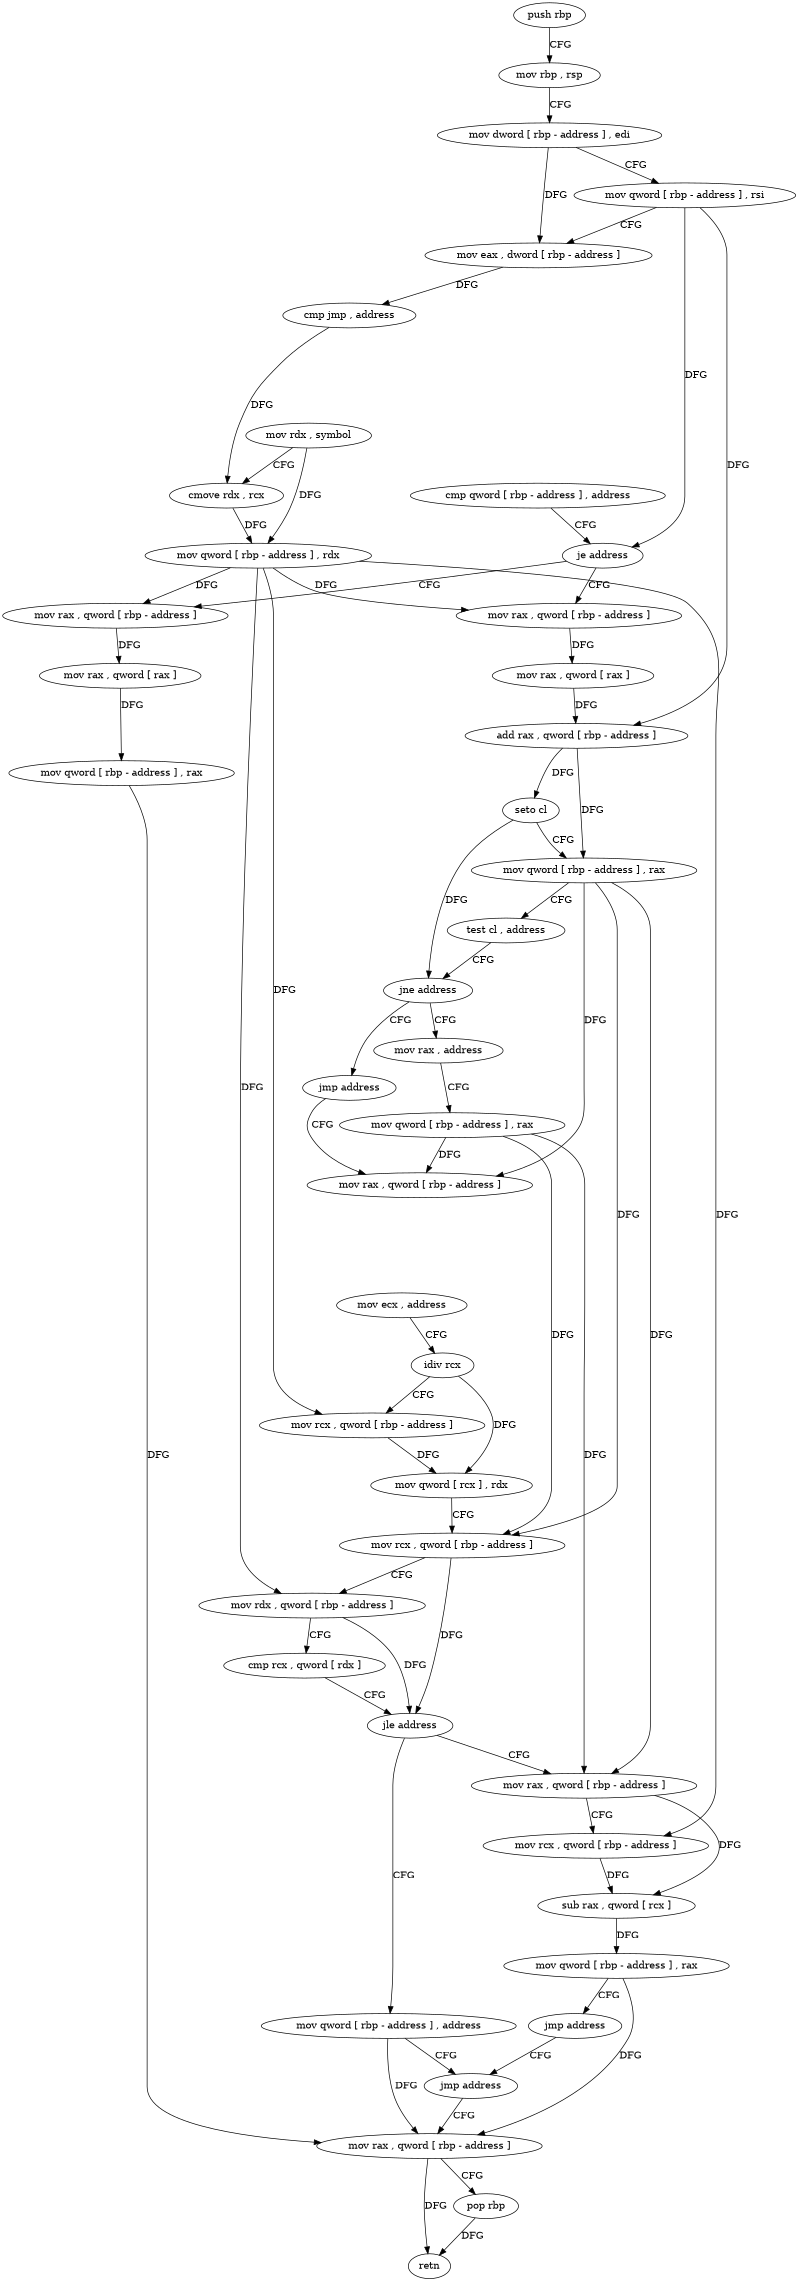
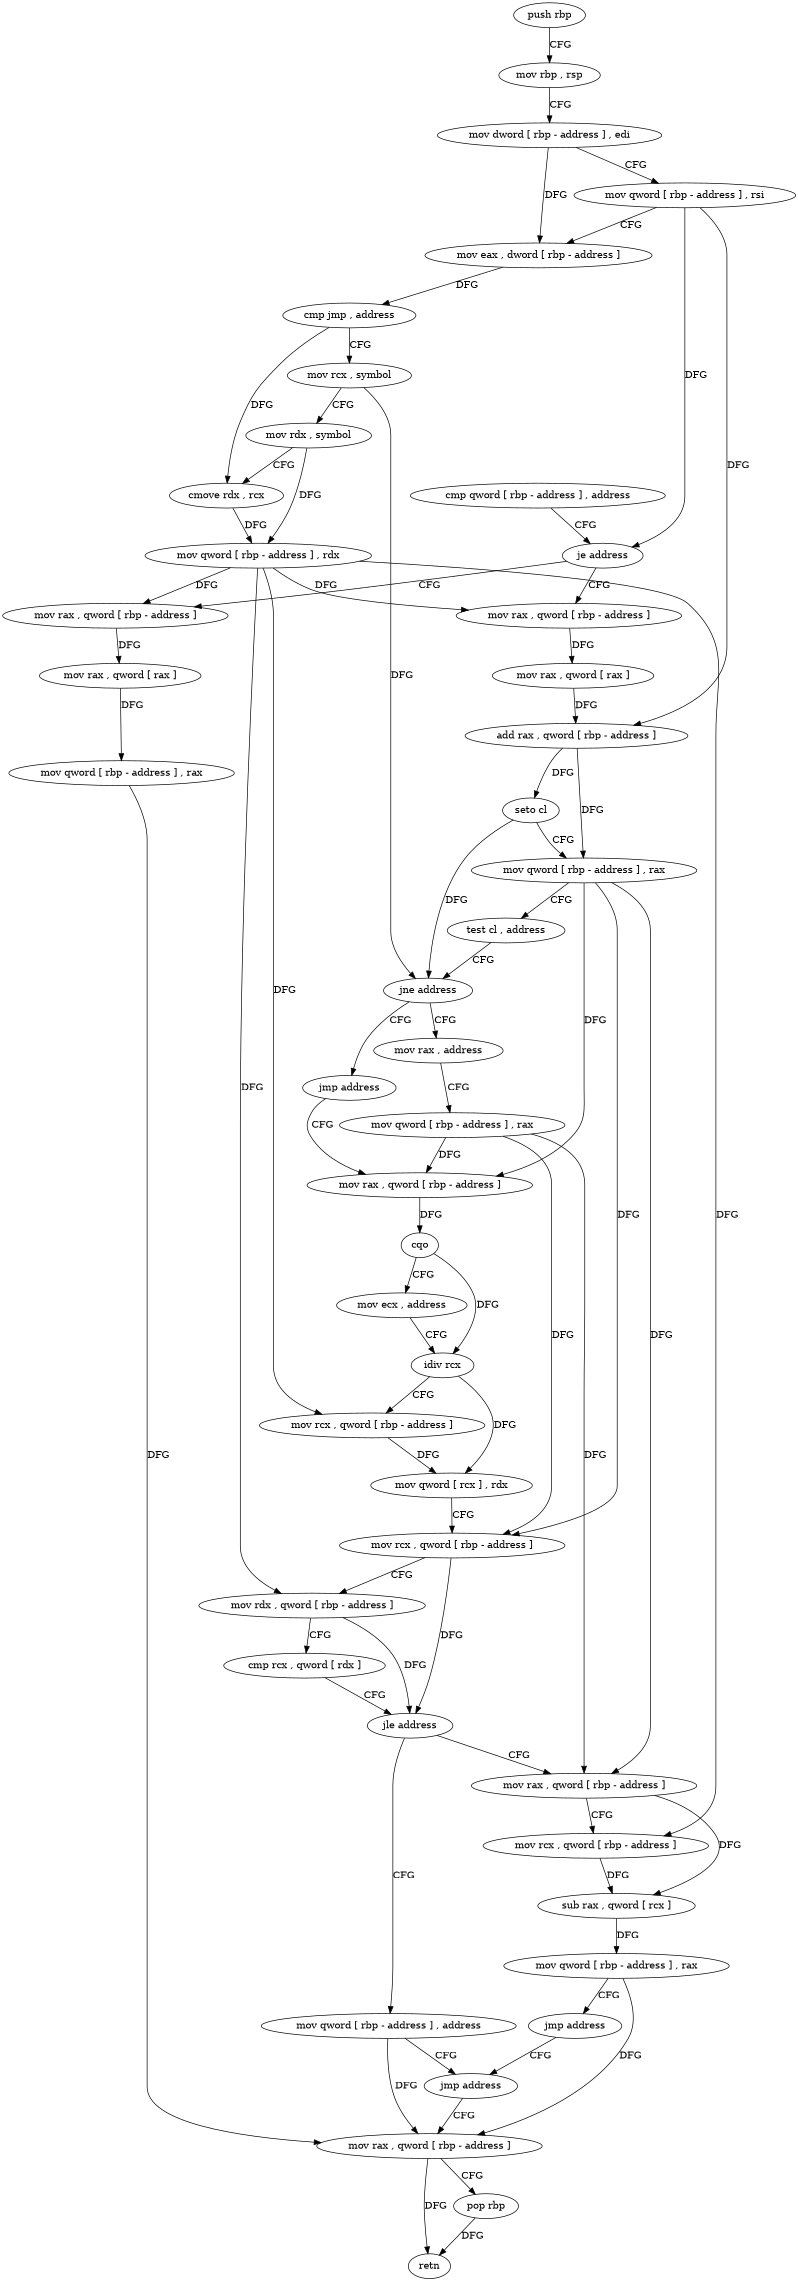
node "mov rcx , symbol": added
node "cqo": added
